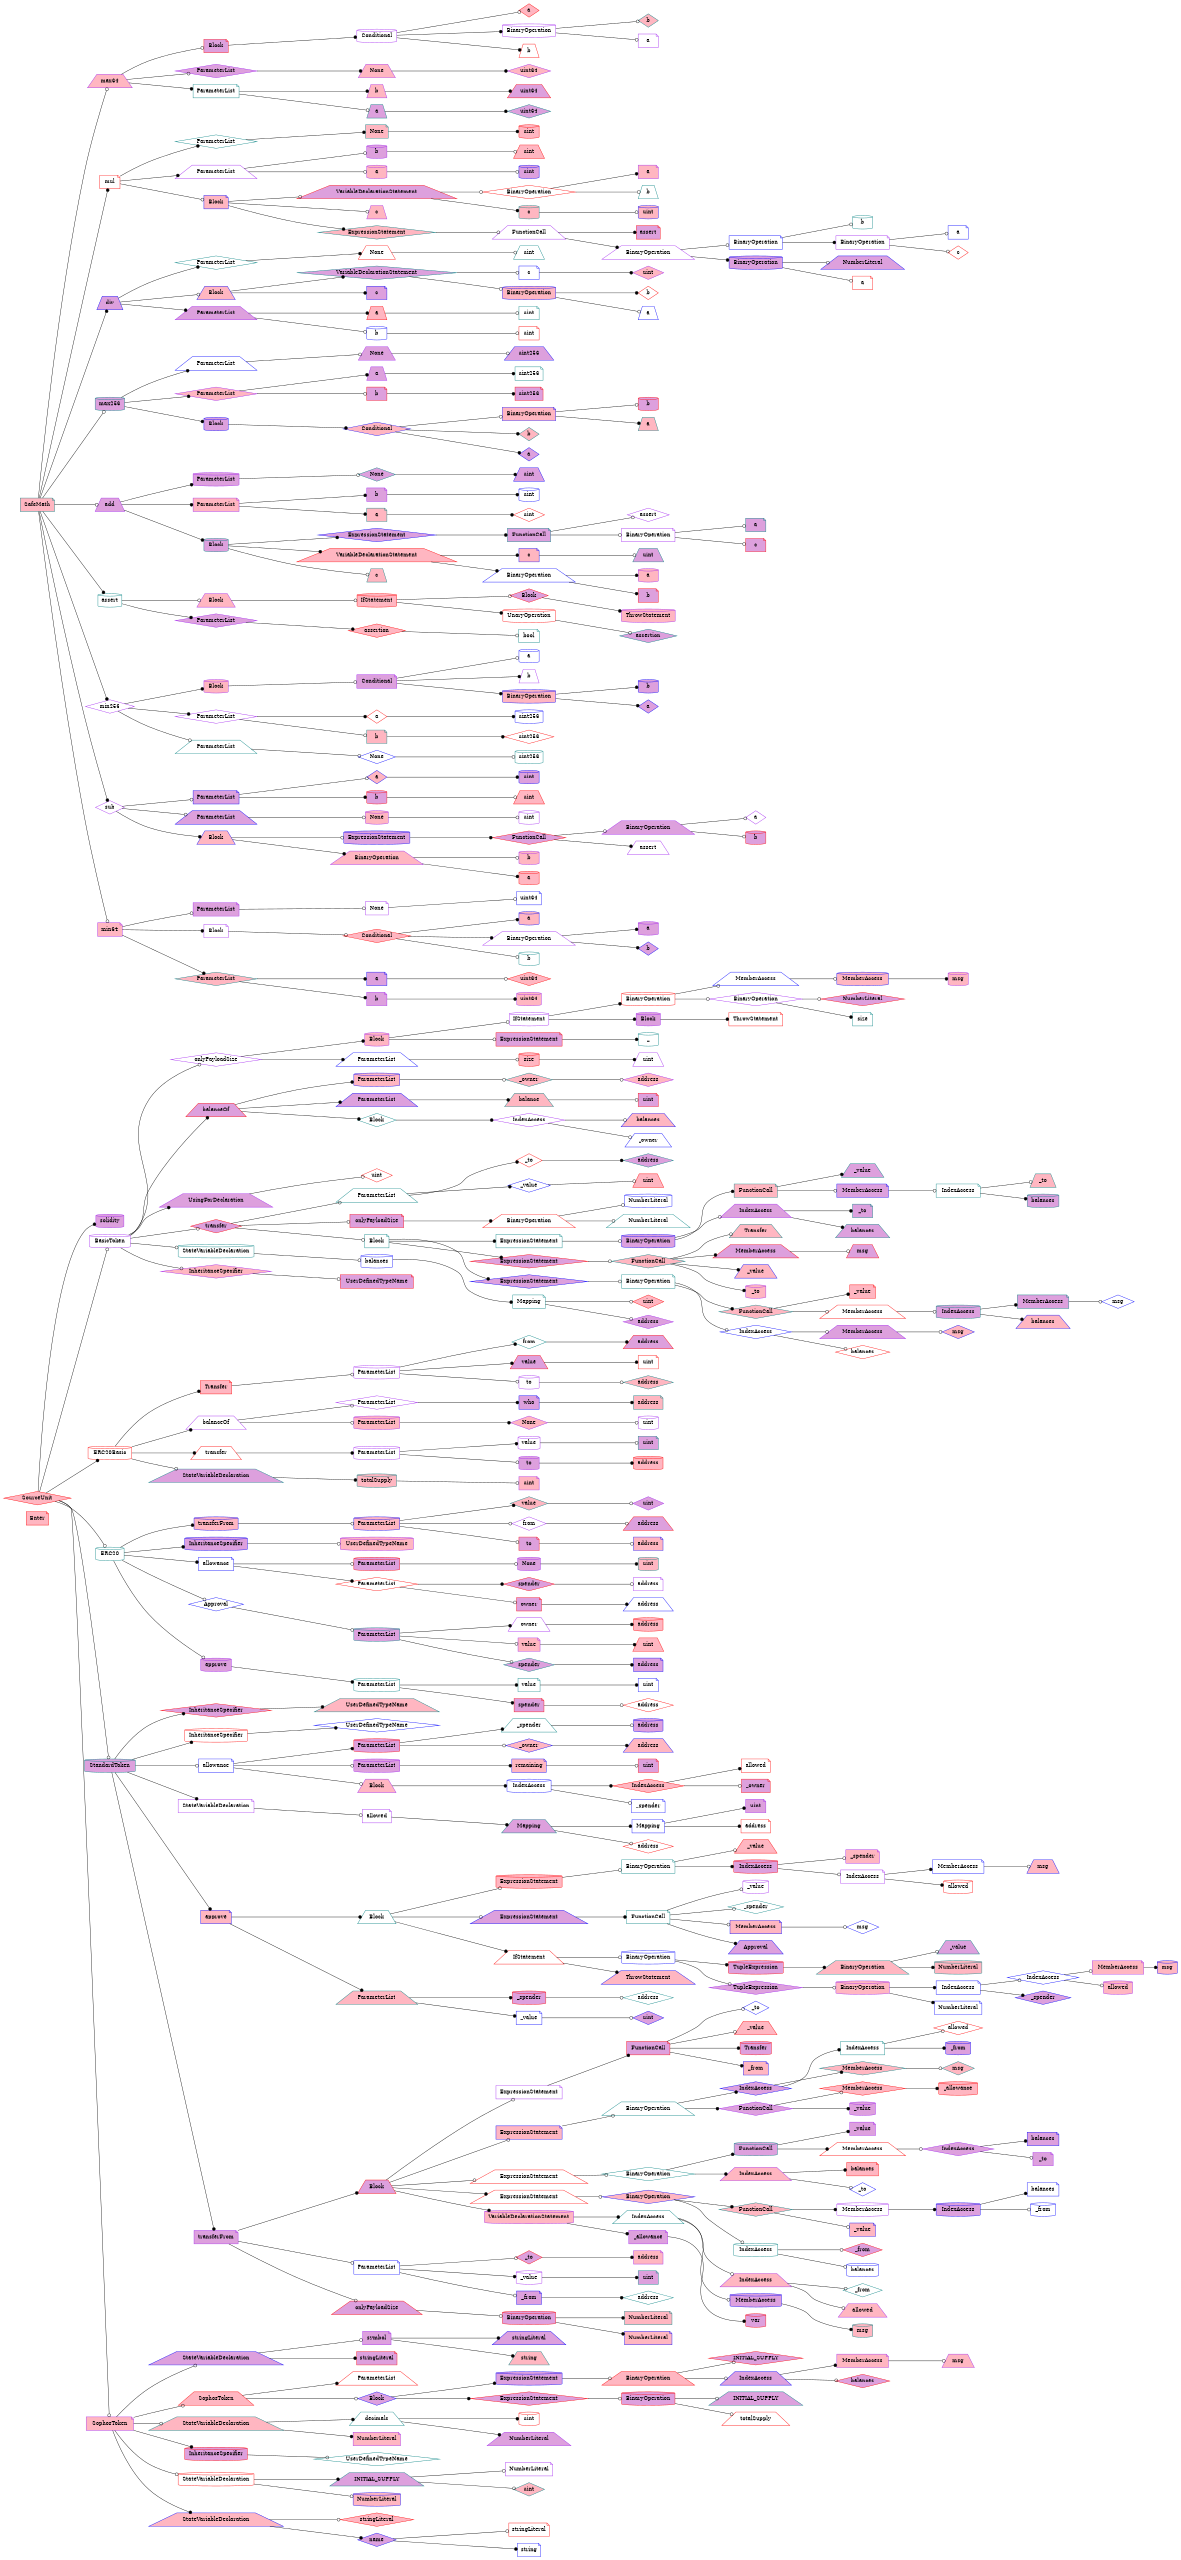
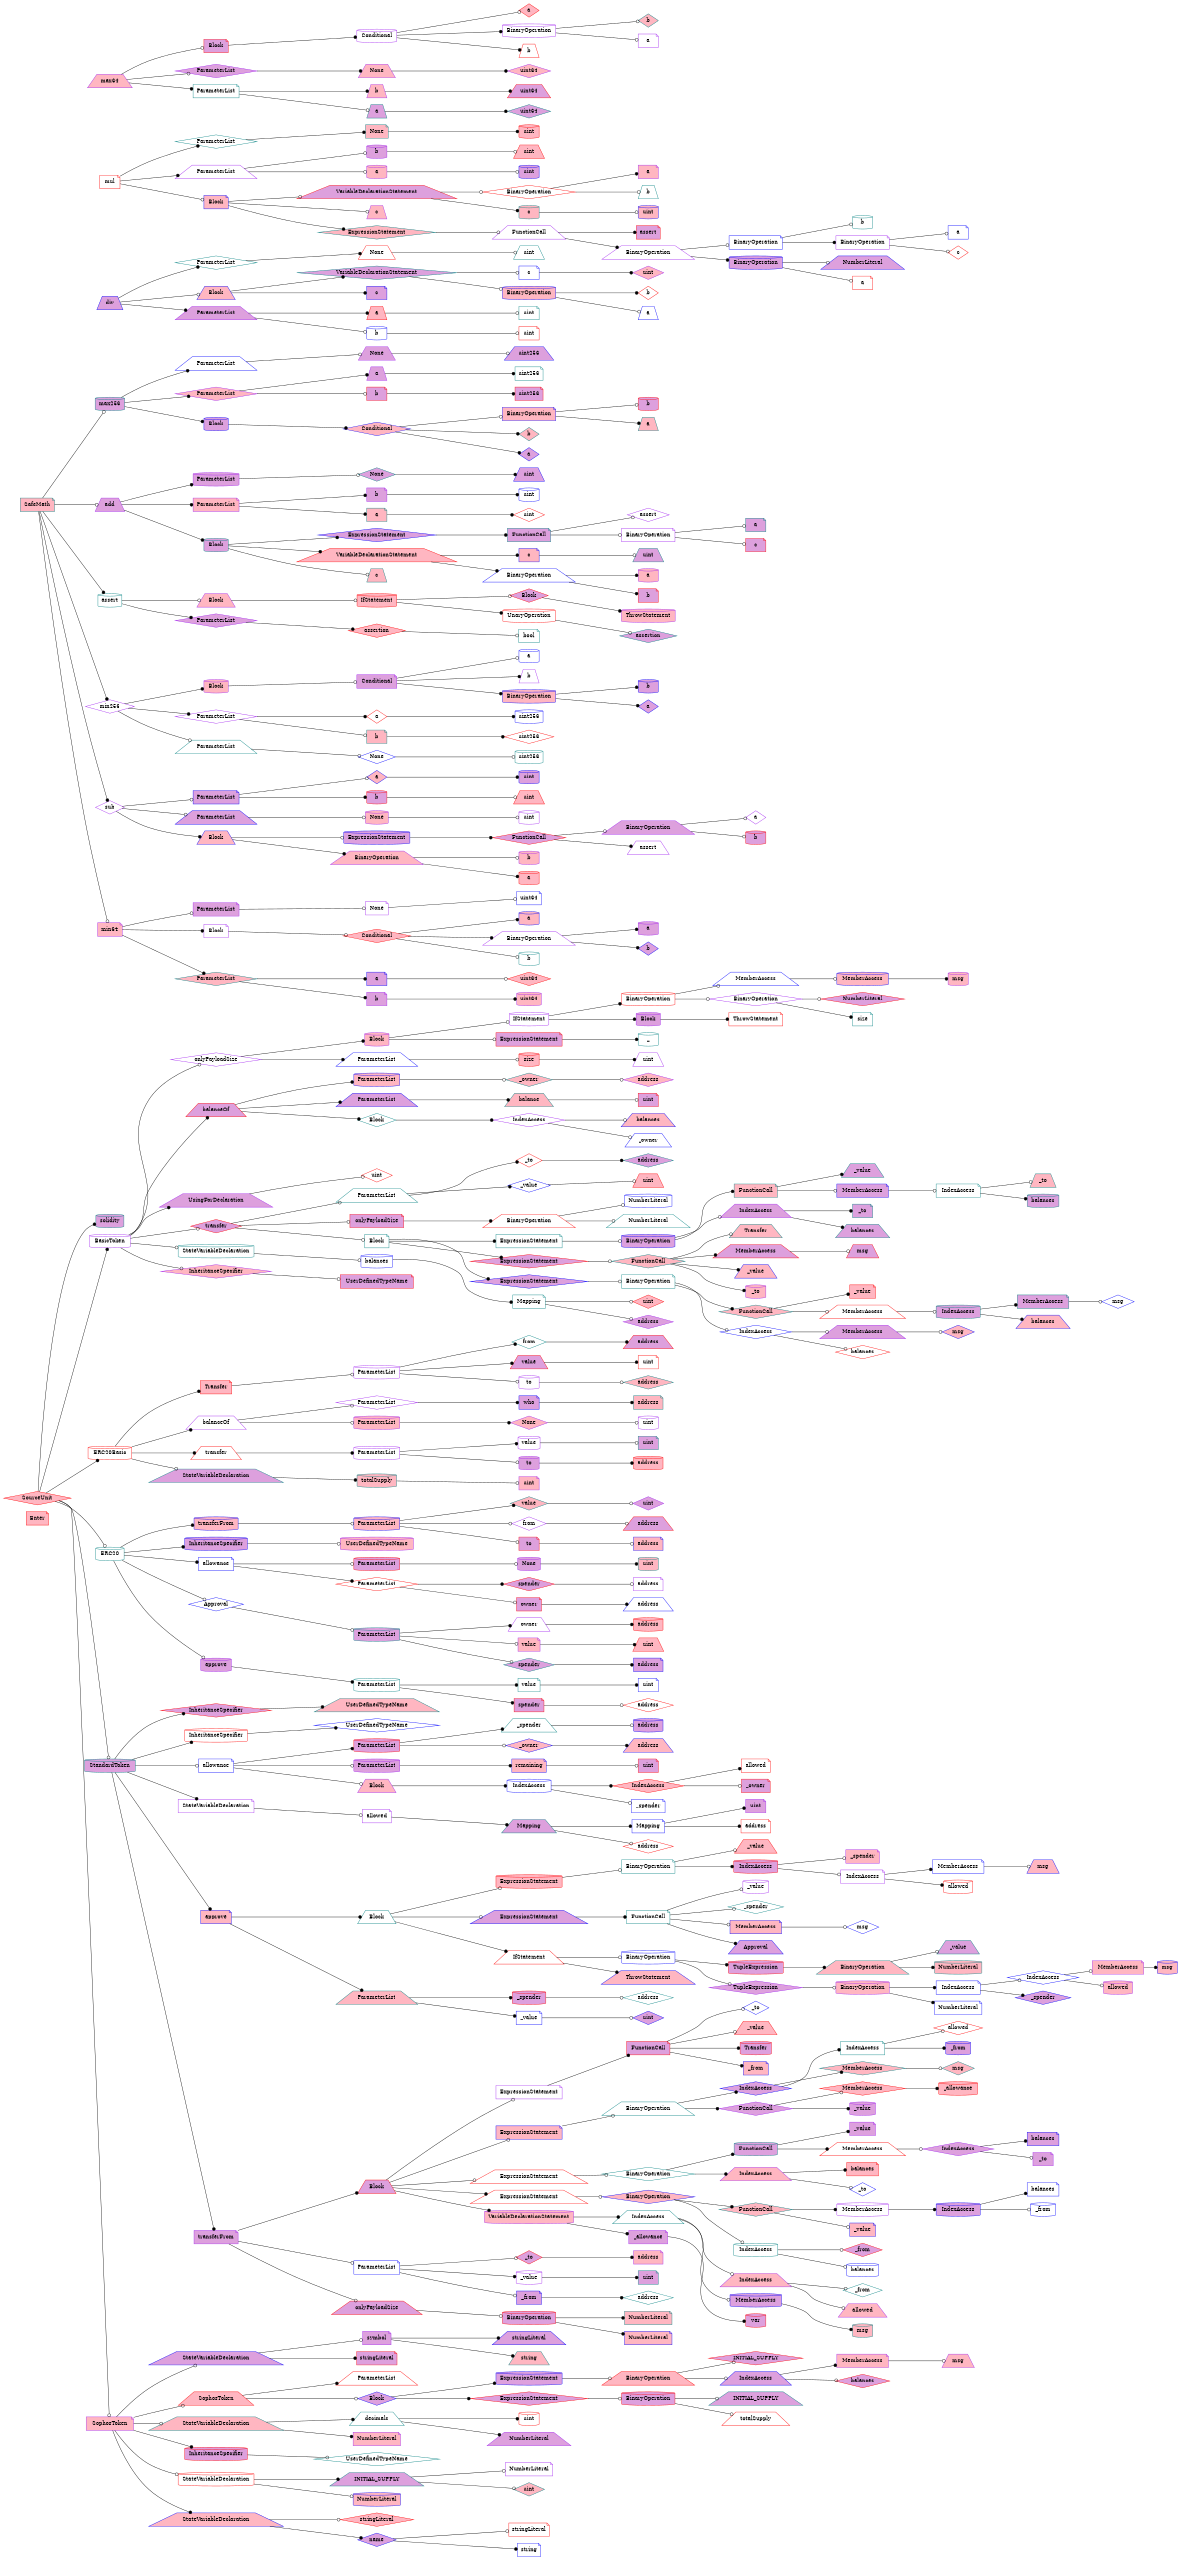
edge "SafeMath" -> "max64": removed
edge "SafeMath" -> "mul": removed
edge "SafeMath" -> "div": removed
node "solidity": color purple -> teal
edge "SourceUnit" -> "BasicToken": arrowhead odot -> dot
